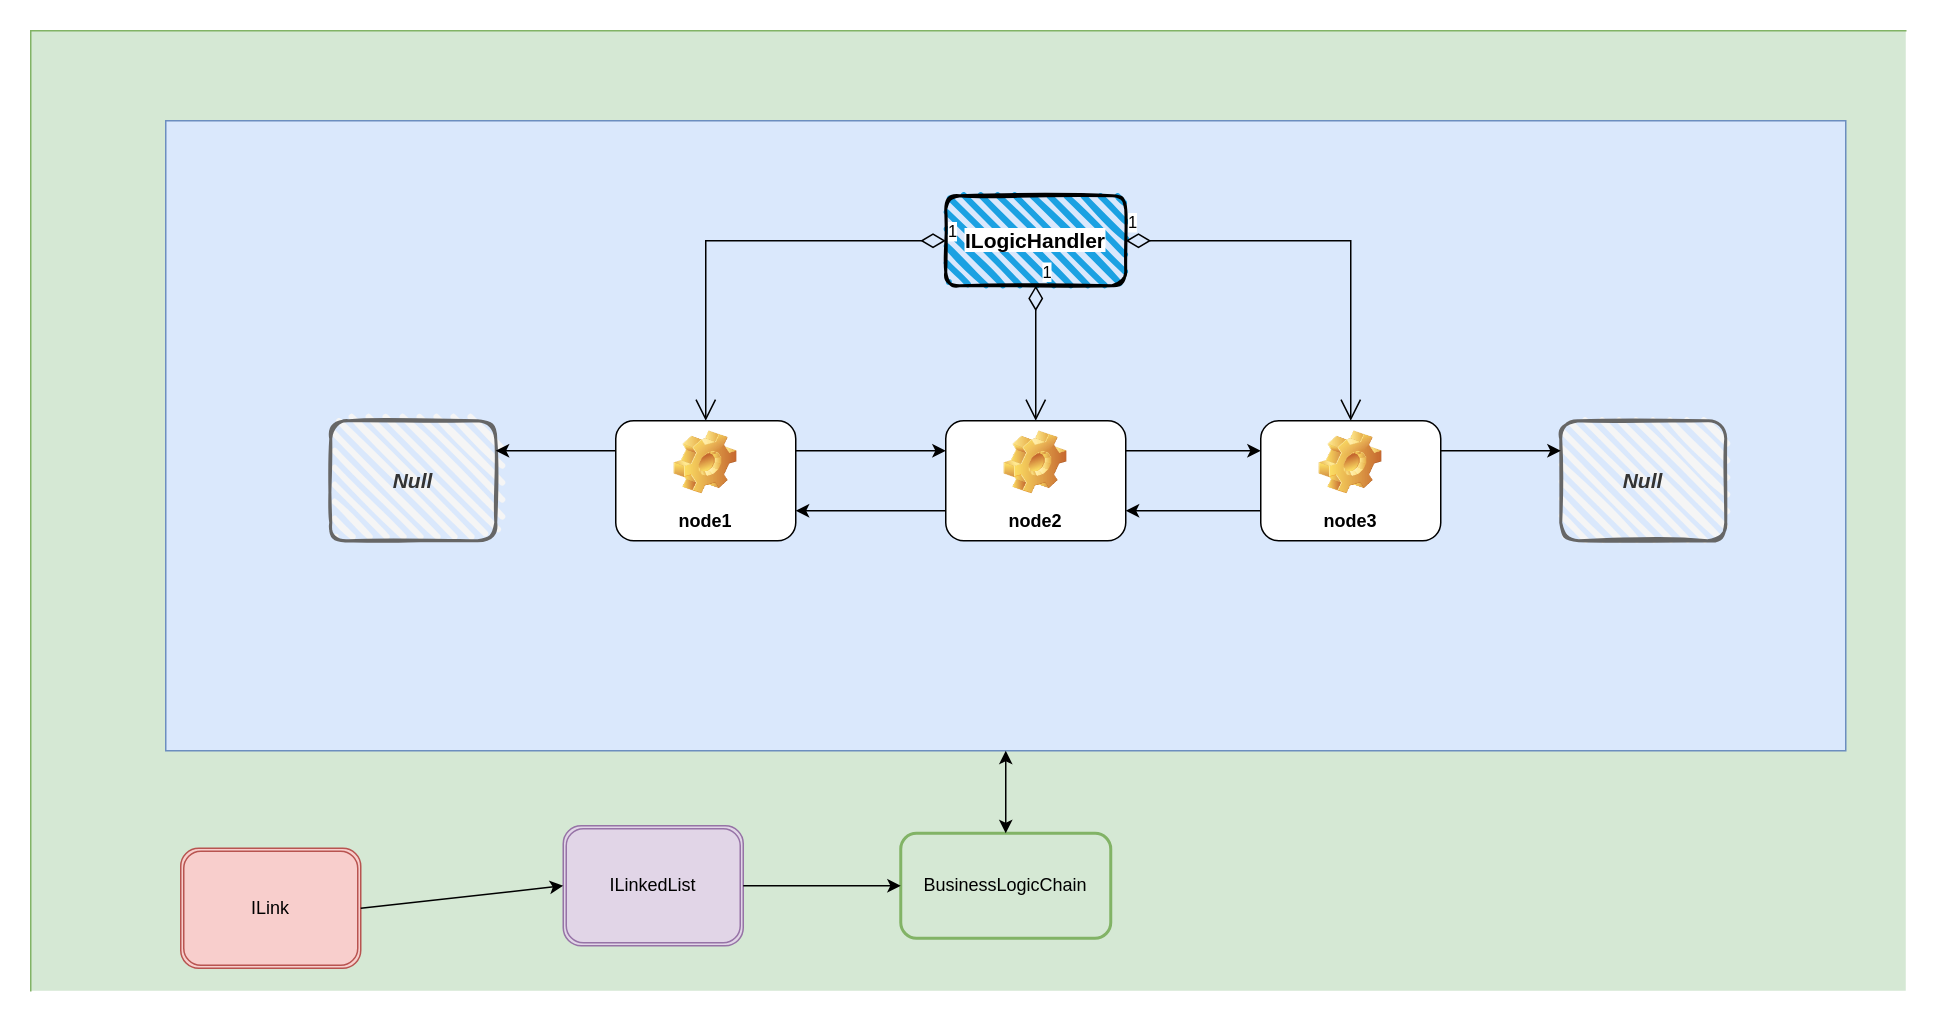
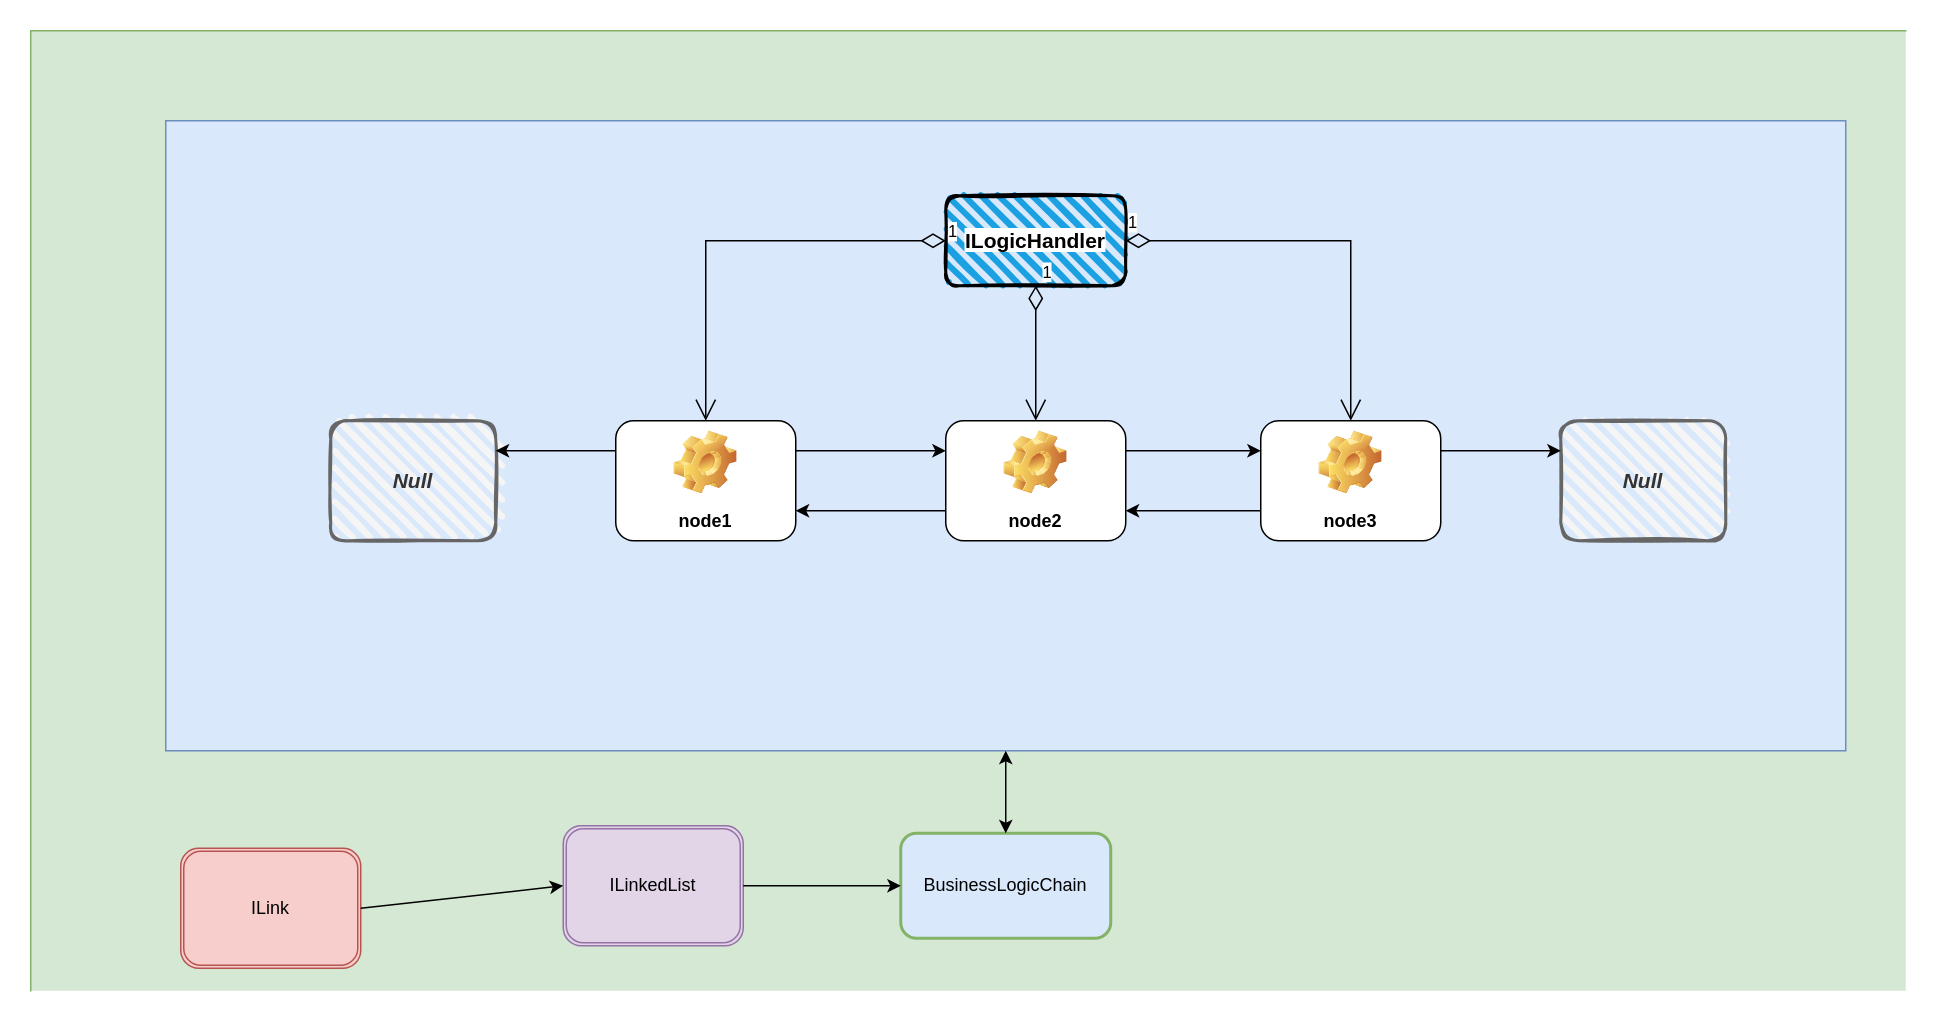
node "BusinessLogicChain": fillcolor #d5e8d4 -> #dae8fc
